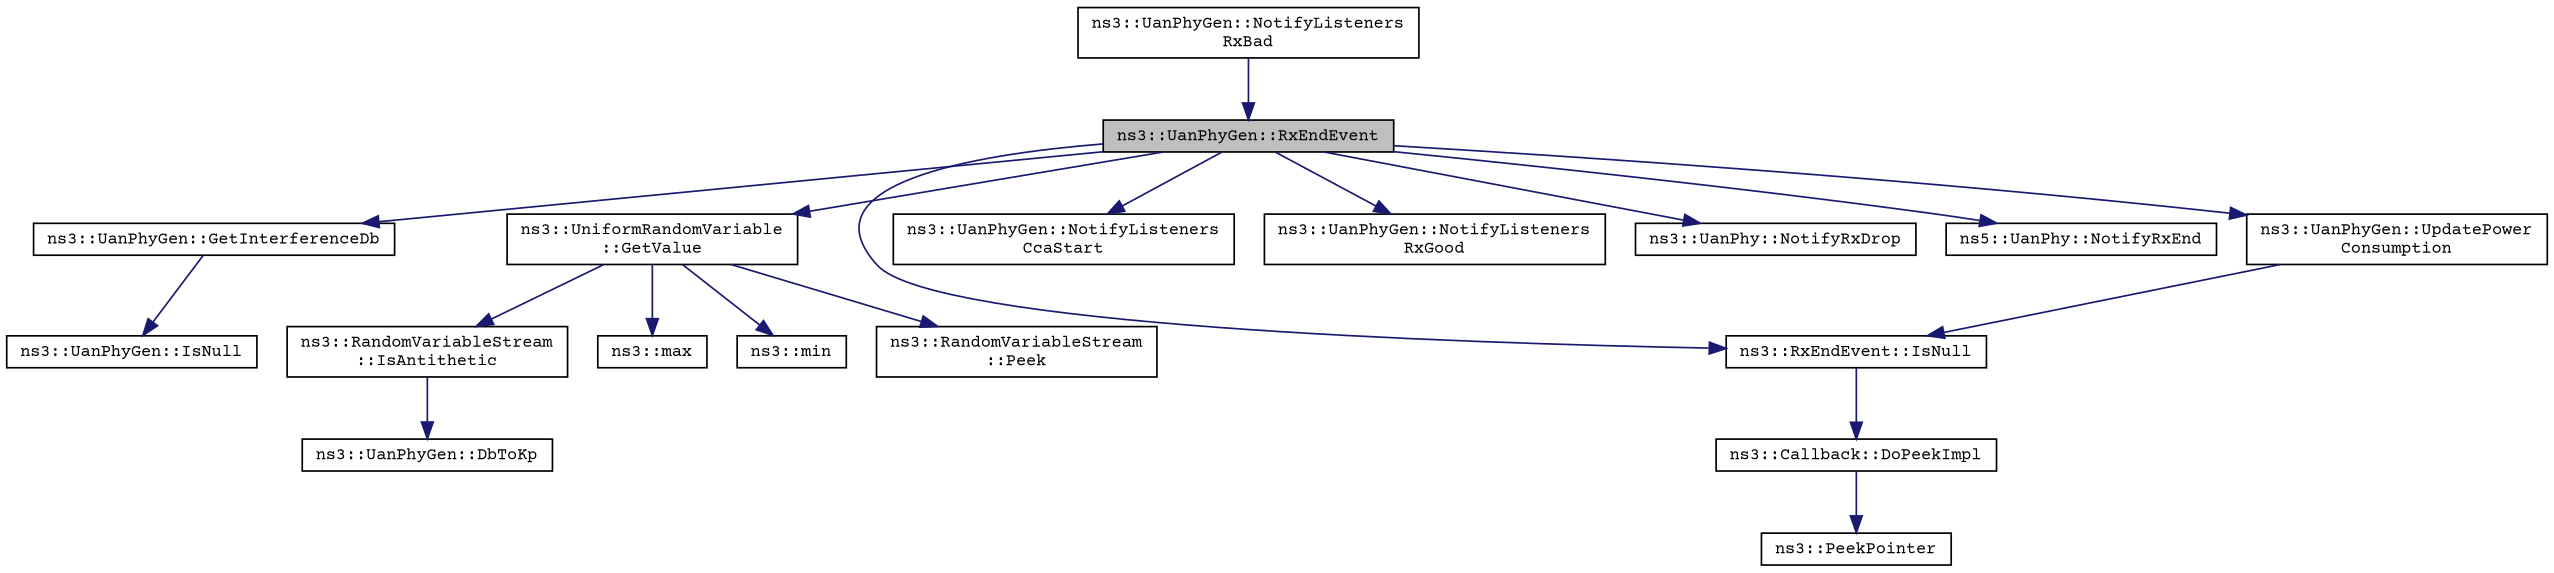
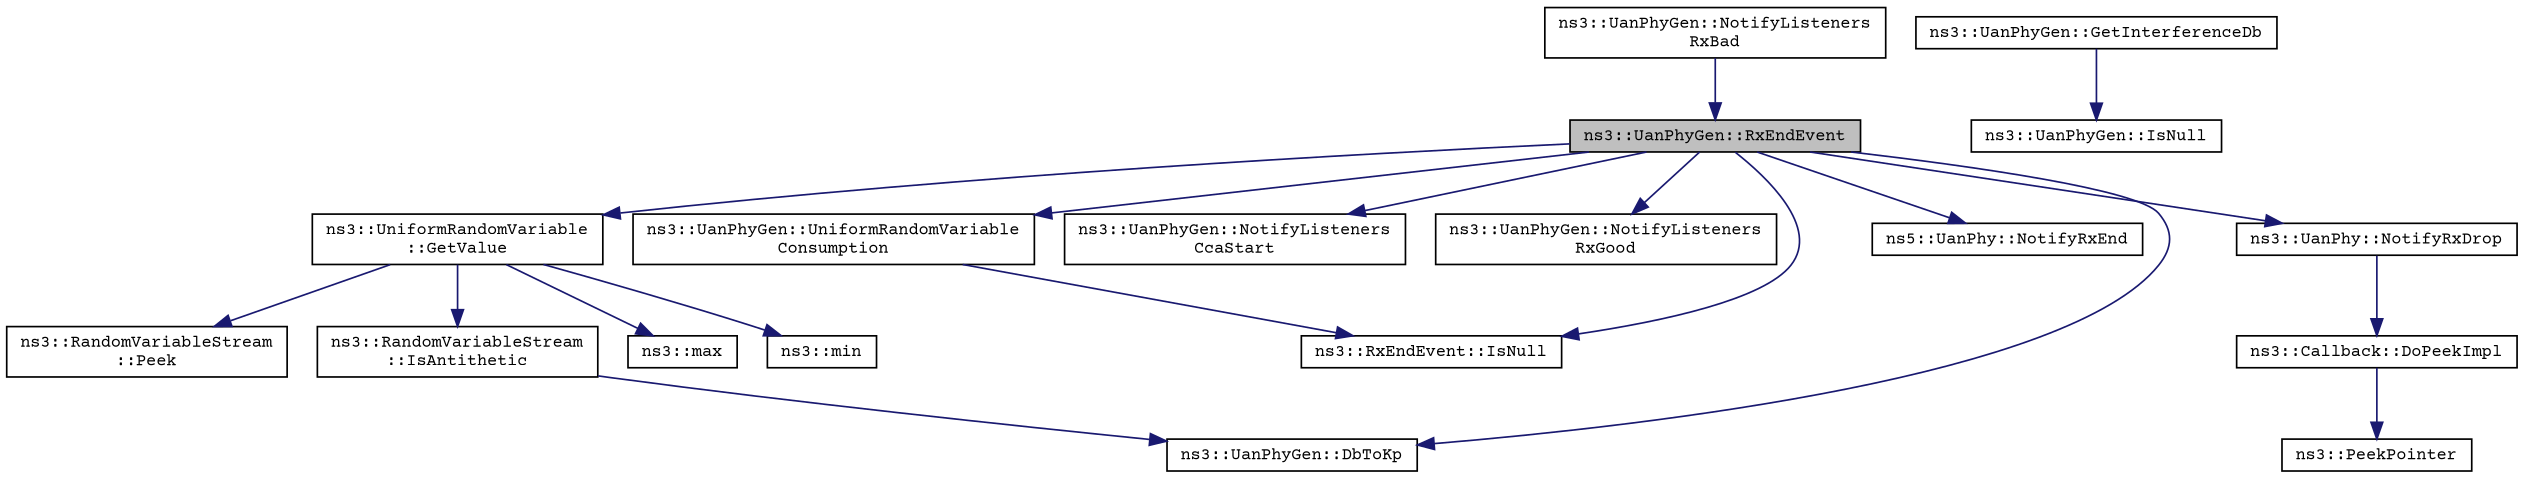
edge "ns3::UanPhyGen::RxEndEvent" -> "ns3::UanPhyGen::GetInterferenceDb": now "ns3::UanPhyGen::RxEndEvent" -> "ns3::UanPhyGen::DbToKp"
node "ns3::UanPhyGen::UpdatePower Consumption": label "ns3::UanPhyGen::UpdatePower Consumption" -> "ns3::UanPhyGen::UniformRandomVariable Consumption"
edge "ns3::RxEndEvent::IsNull" -> "ns3::Callback::DoPeekImpl": now "ns3::UanPhy::NotifyRxDrop" -> "ns3::Callback::DoPeekImpl"
